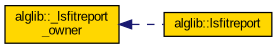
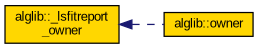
node "alglib::lsfitreport": label "alglib::lsfitreport" -> "alglib::owner"
